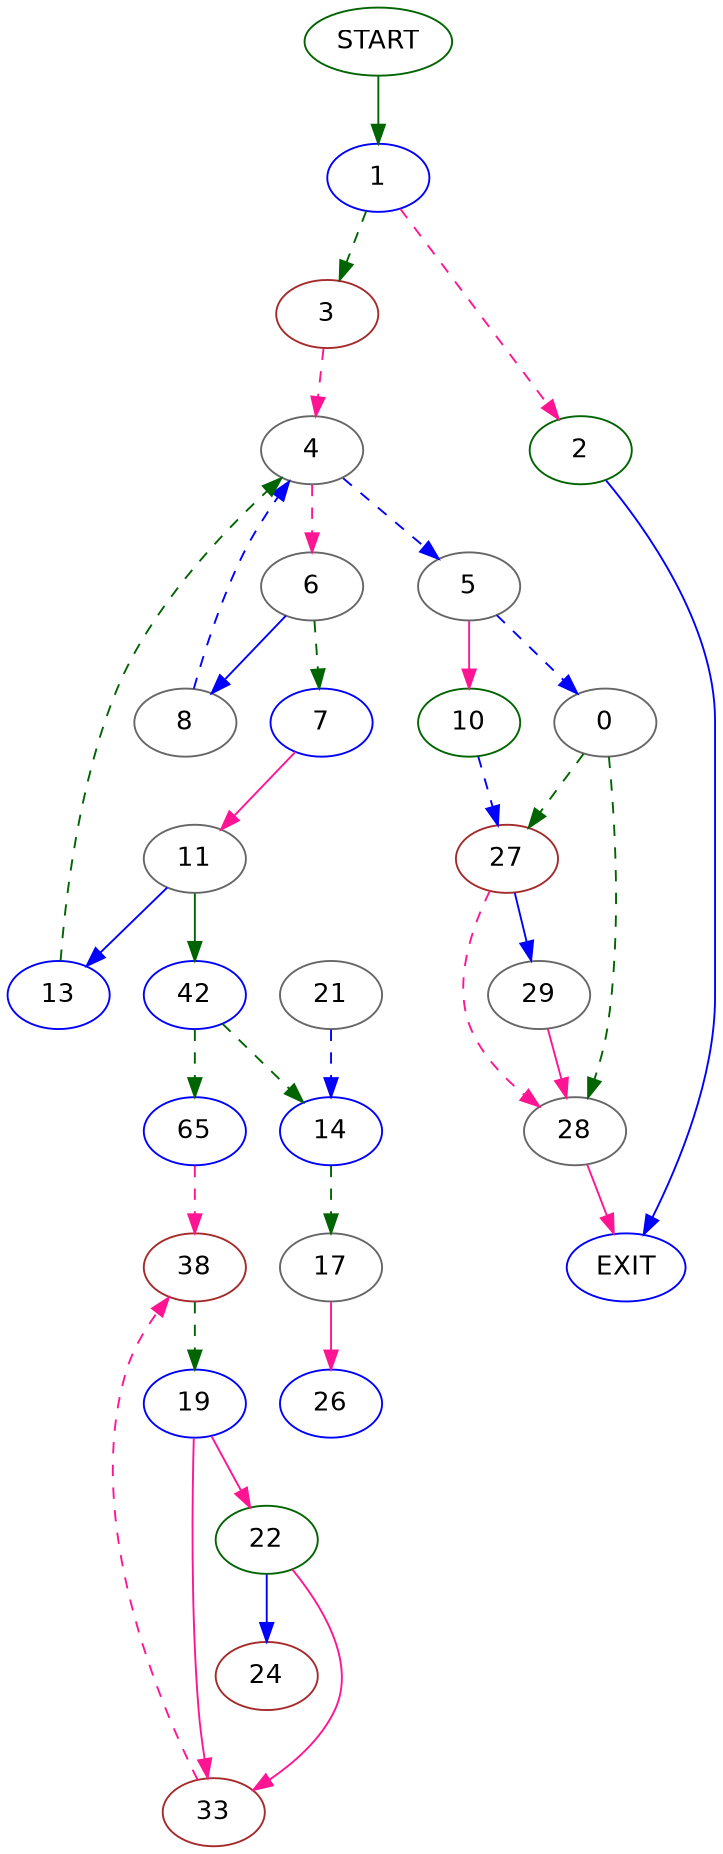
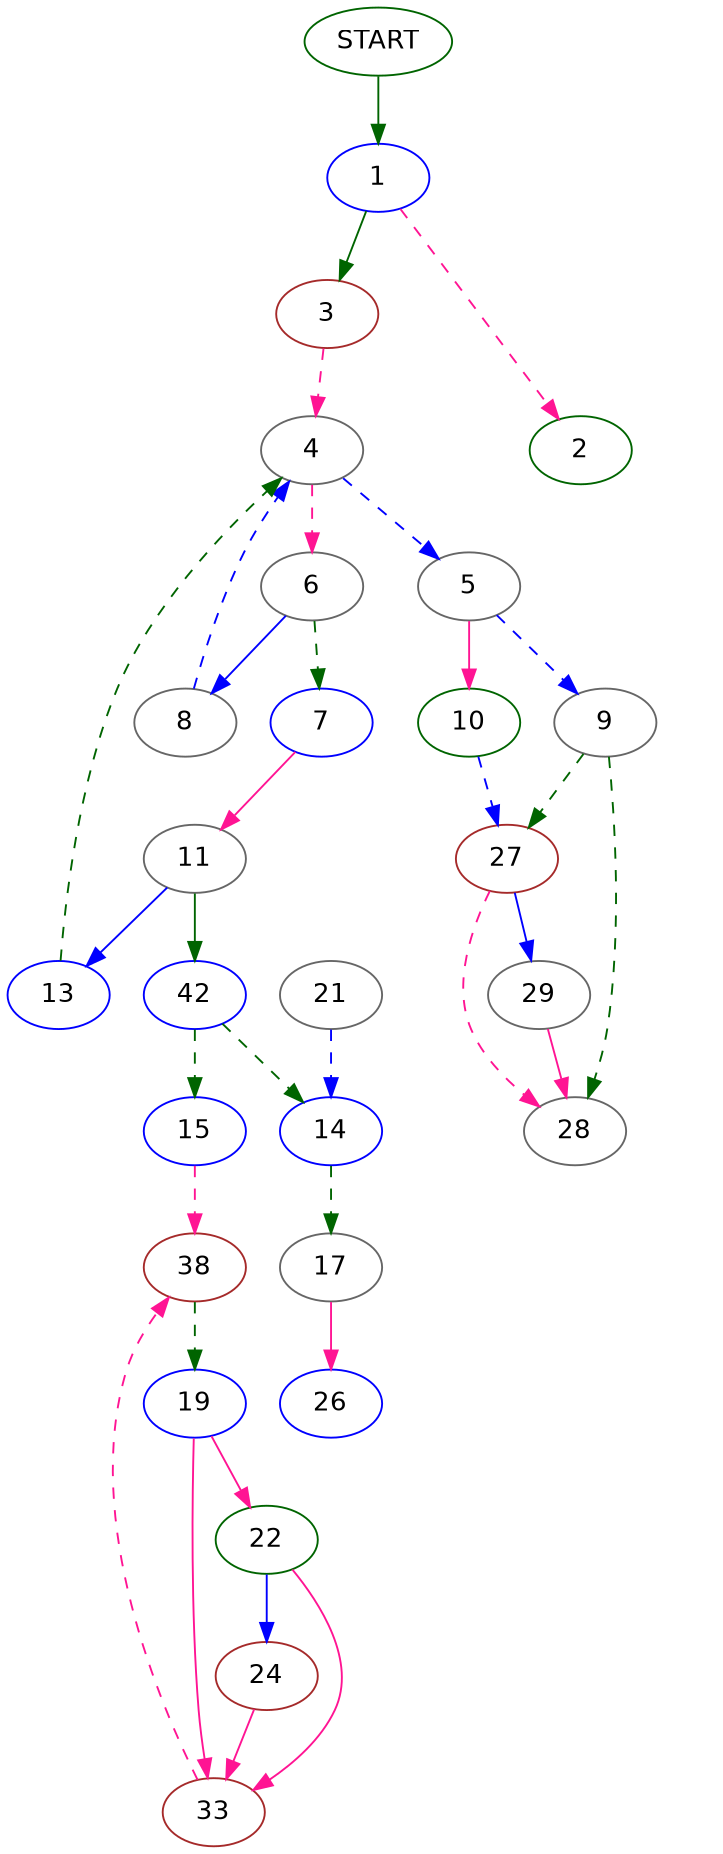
edge "1" -> "3": style dashed -> solid
node "0": label "0" -> "9"
node "65": label "65" -> "15"
node "EXIT": removed
edge "24" -> "33": added
